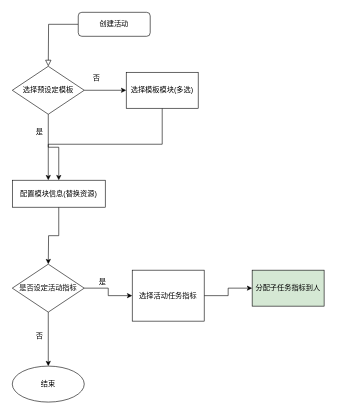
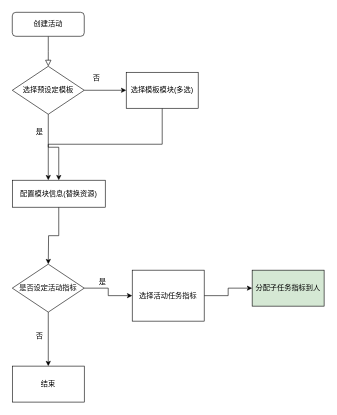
node "创建活动": moved (114, 24) -> (48, 24)
node "结束": shape ellipse -> rectangle
